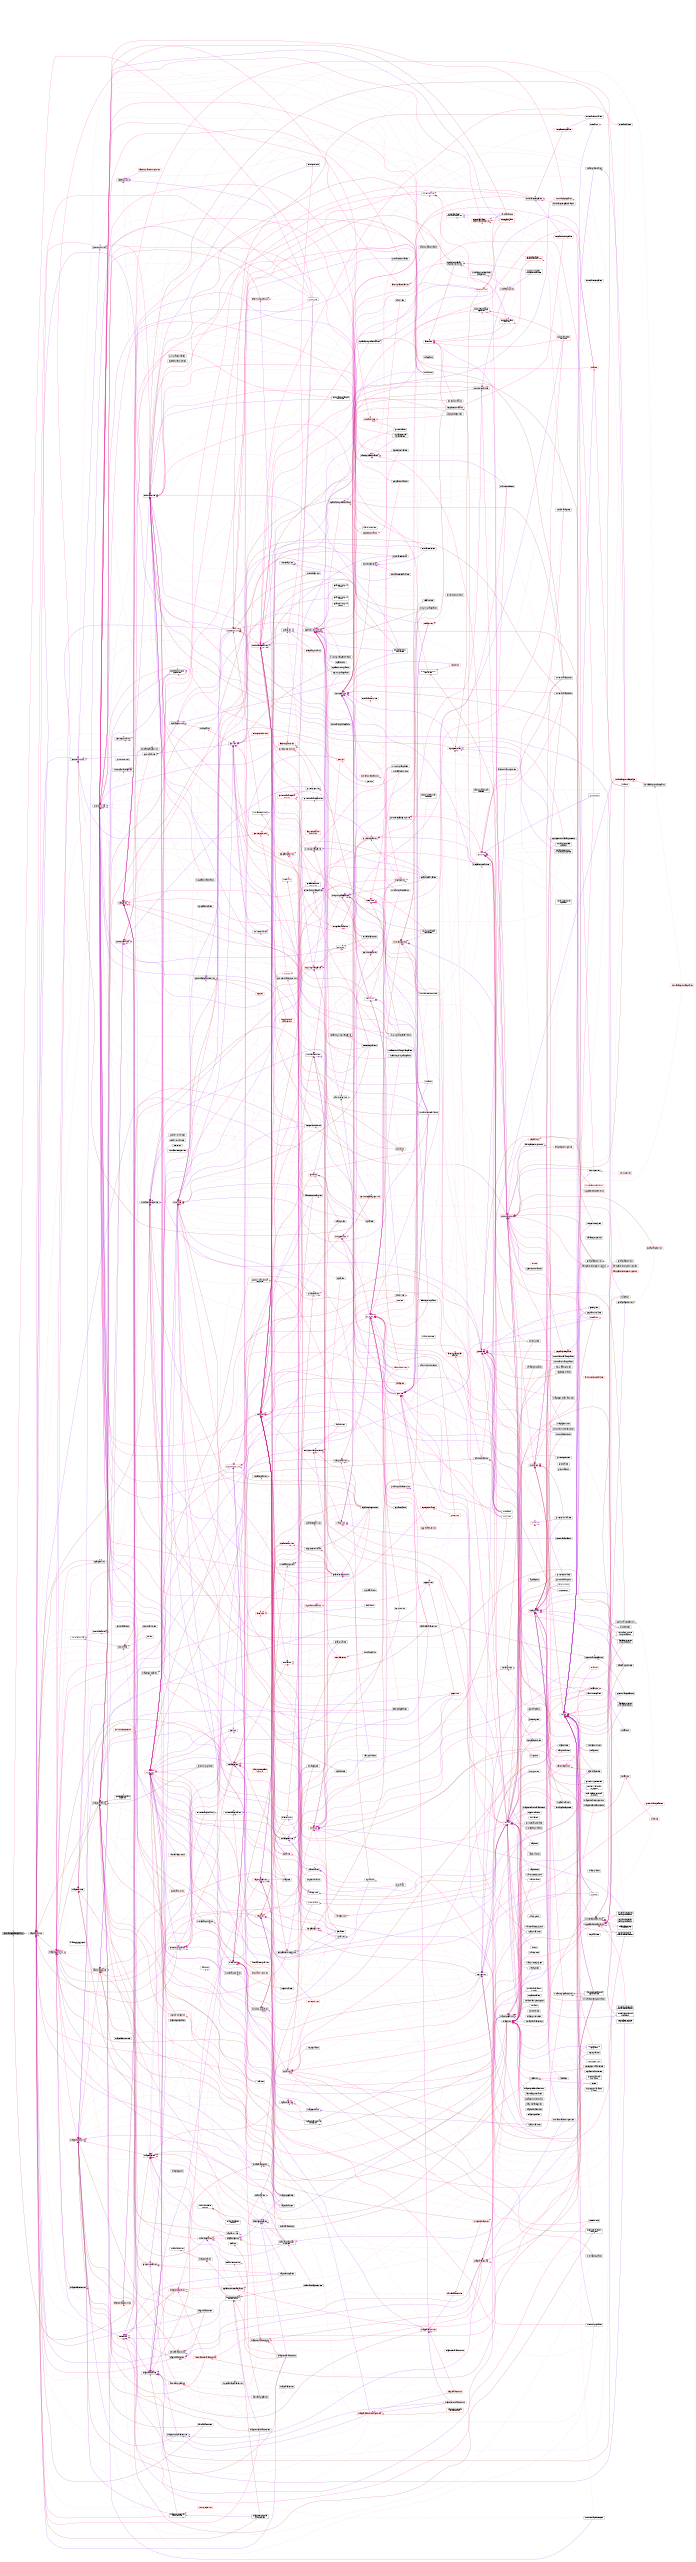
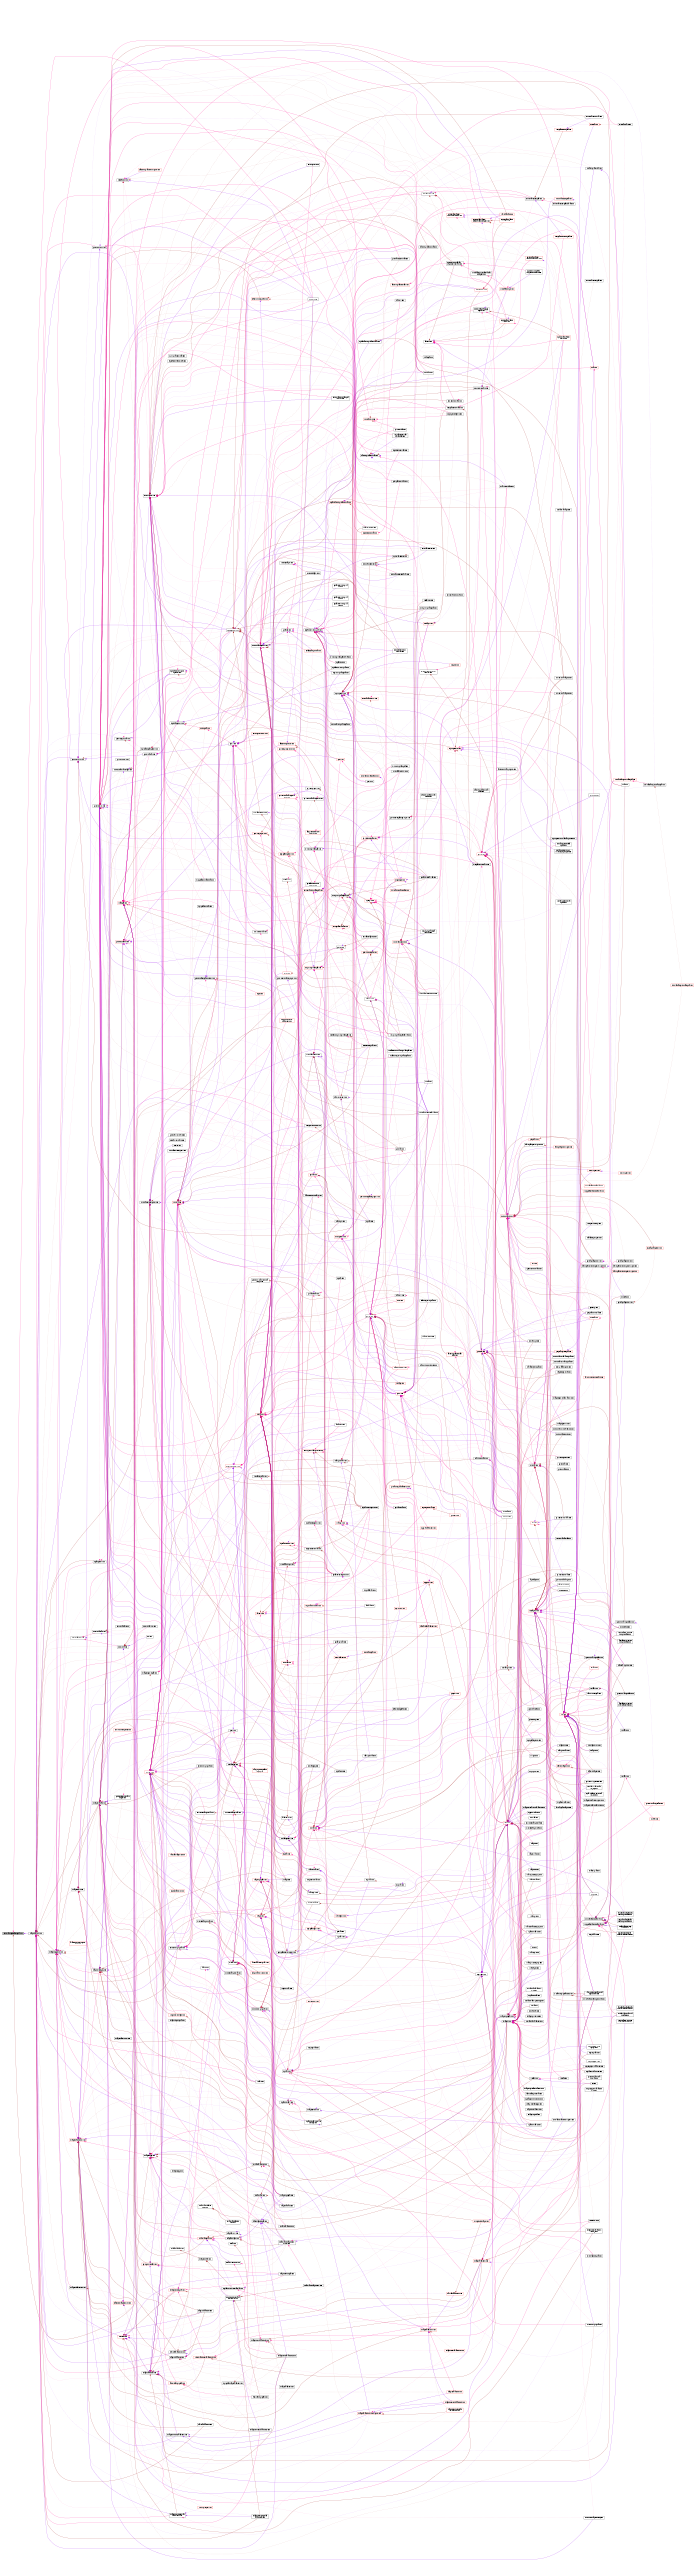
node "when_all.action": label "when_all.action" -> "when_all.cpp"
